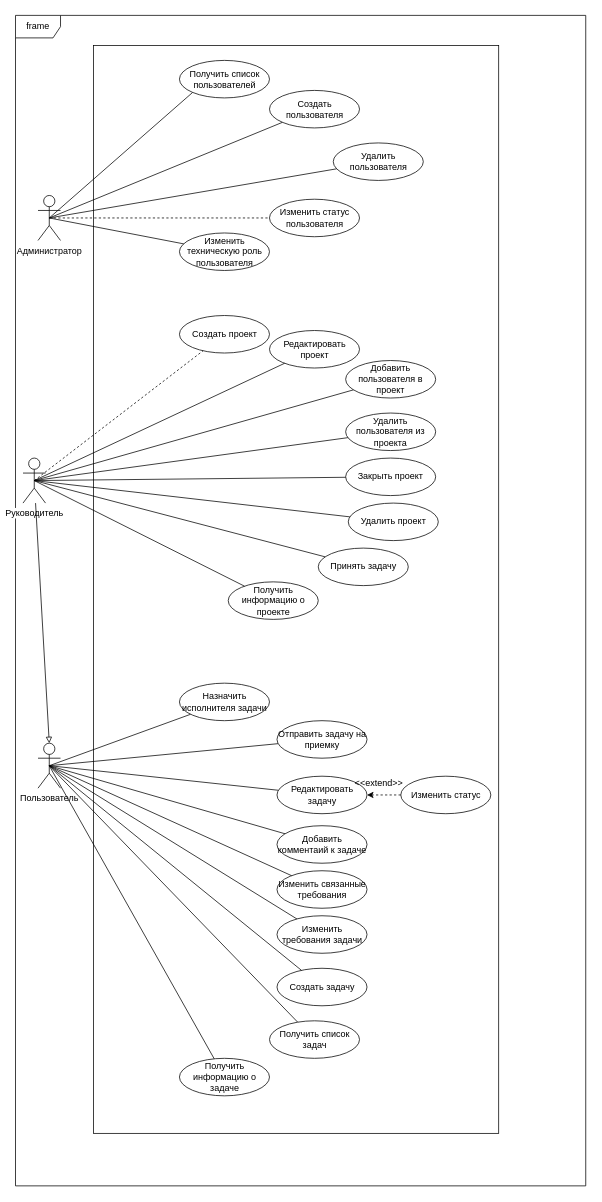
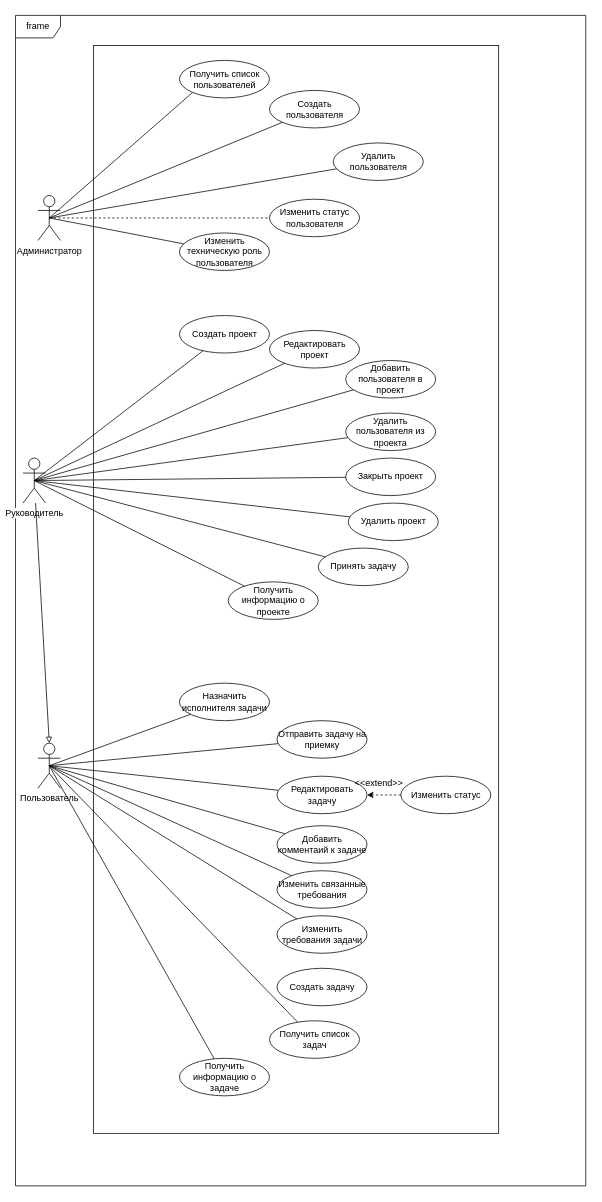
edge "Создать проект" -- "Руководитель": style dashed -> solid
edge "Пользователь" -- "Создать задачу": removed
